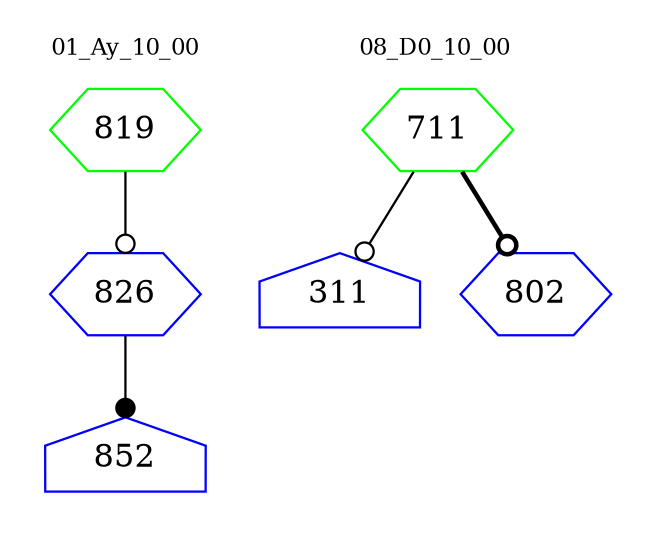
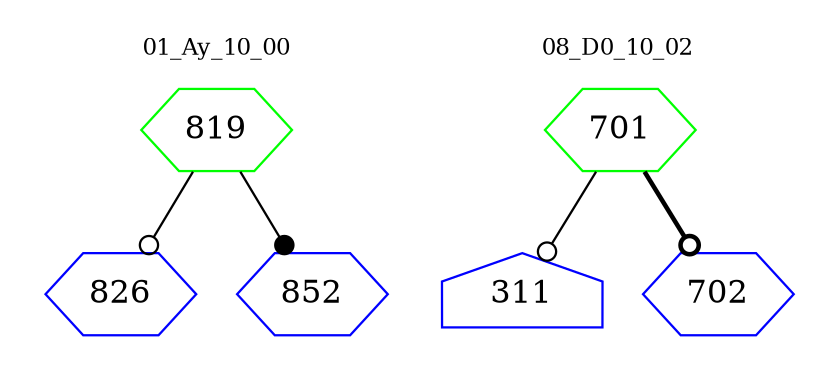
cluster "08_D0_10_00": label "08_D0_10_00" -> "08_D0_10_02"
node "711": label "711" -> "701"
node "802": label "802" -> "702"
edge "826" -> "852": now "819" -> "852"
node "852": shape house -> hexagon
